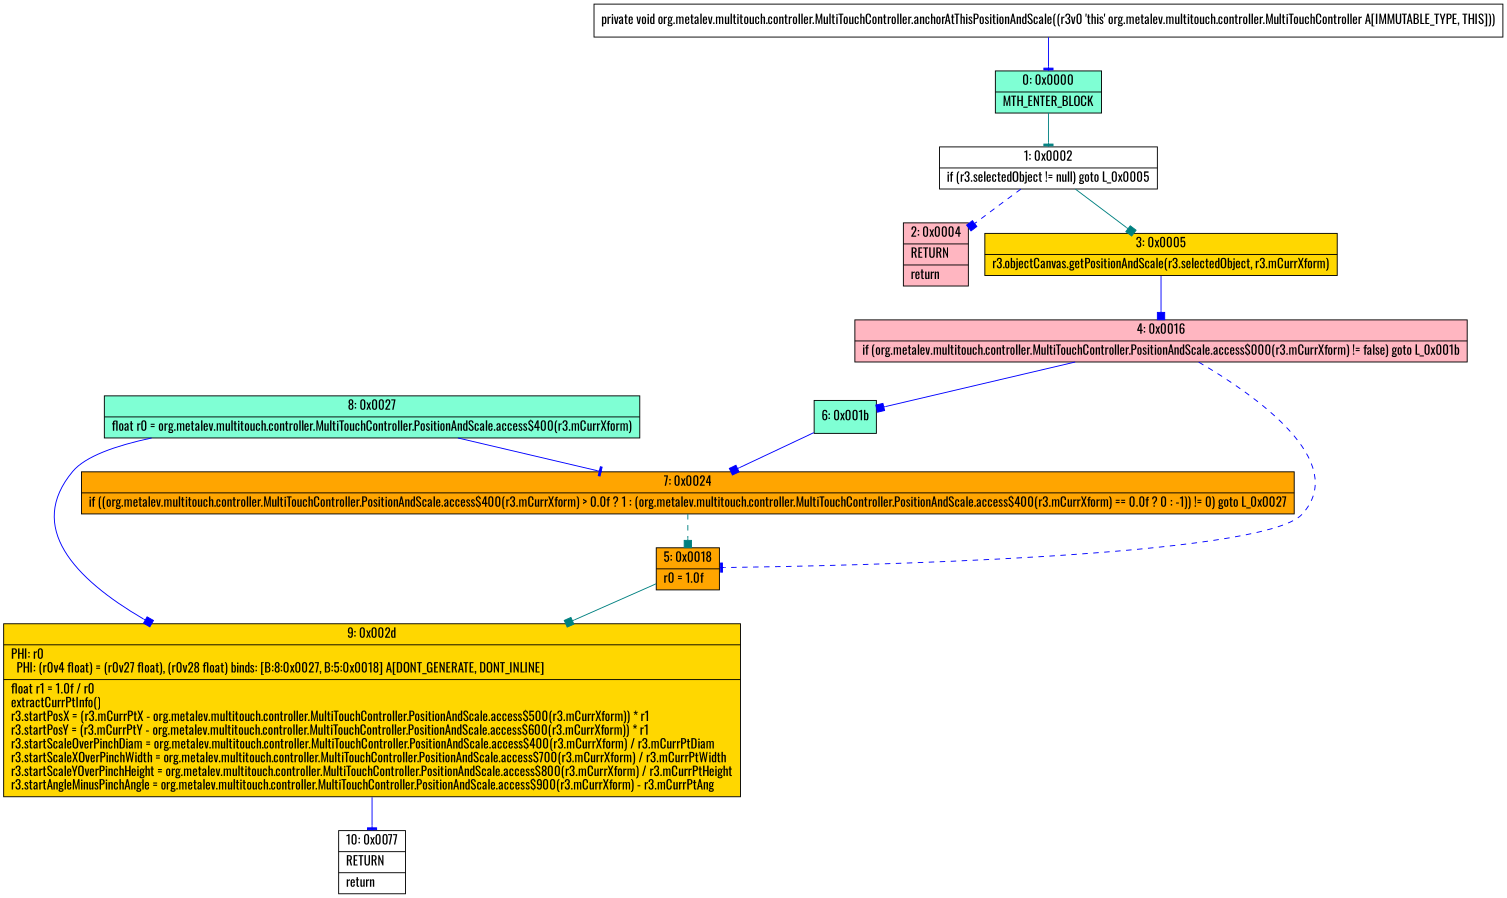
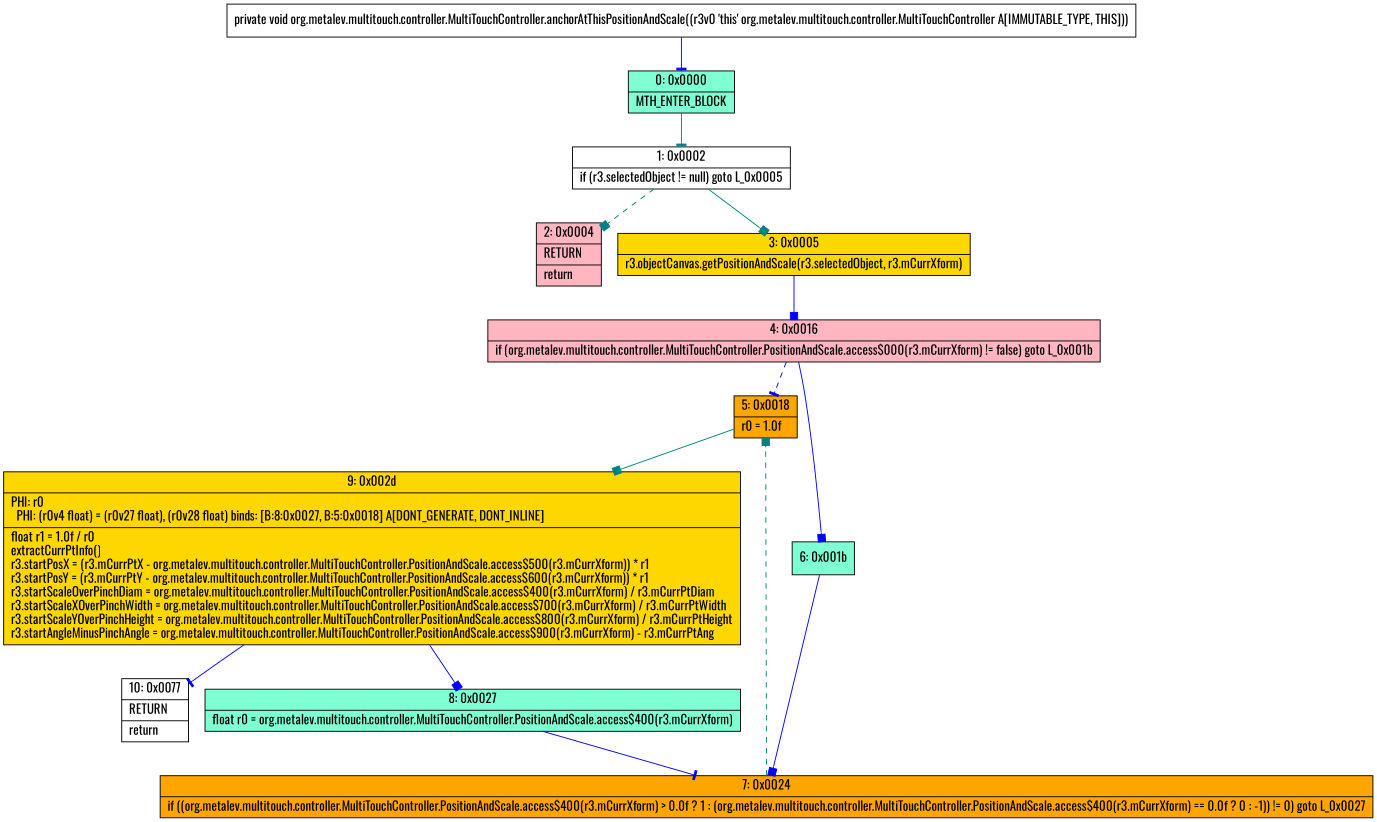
edge "1: 0x0002" -> "2: 0x0004": color blue -> teal
edge "8: 0x0027" -> "9: 0x002d": reversed
